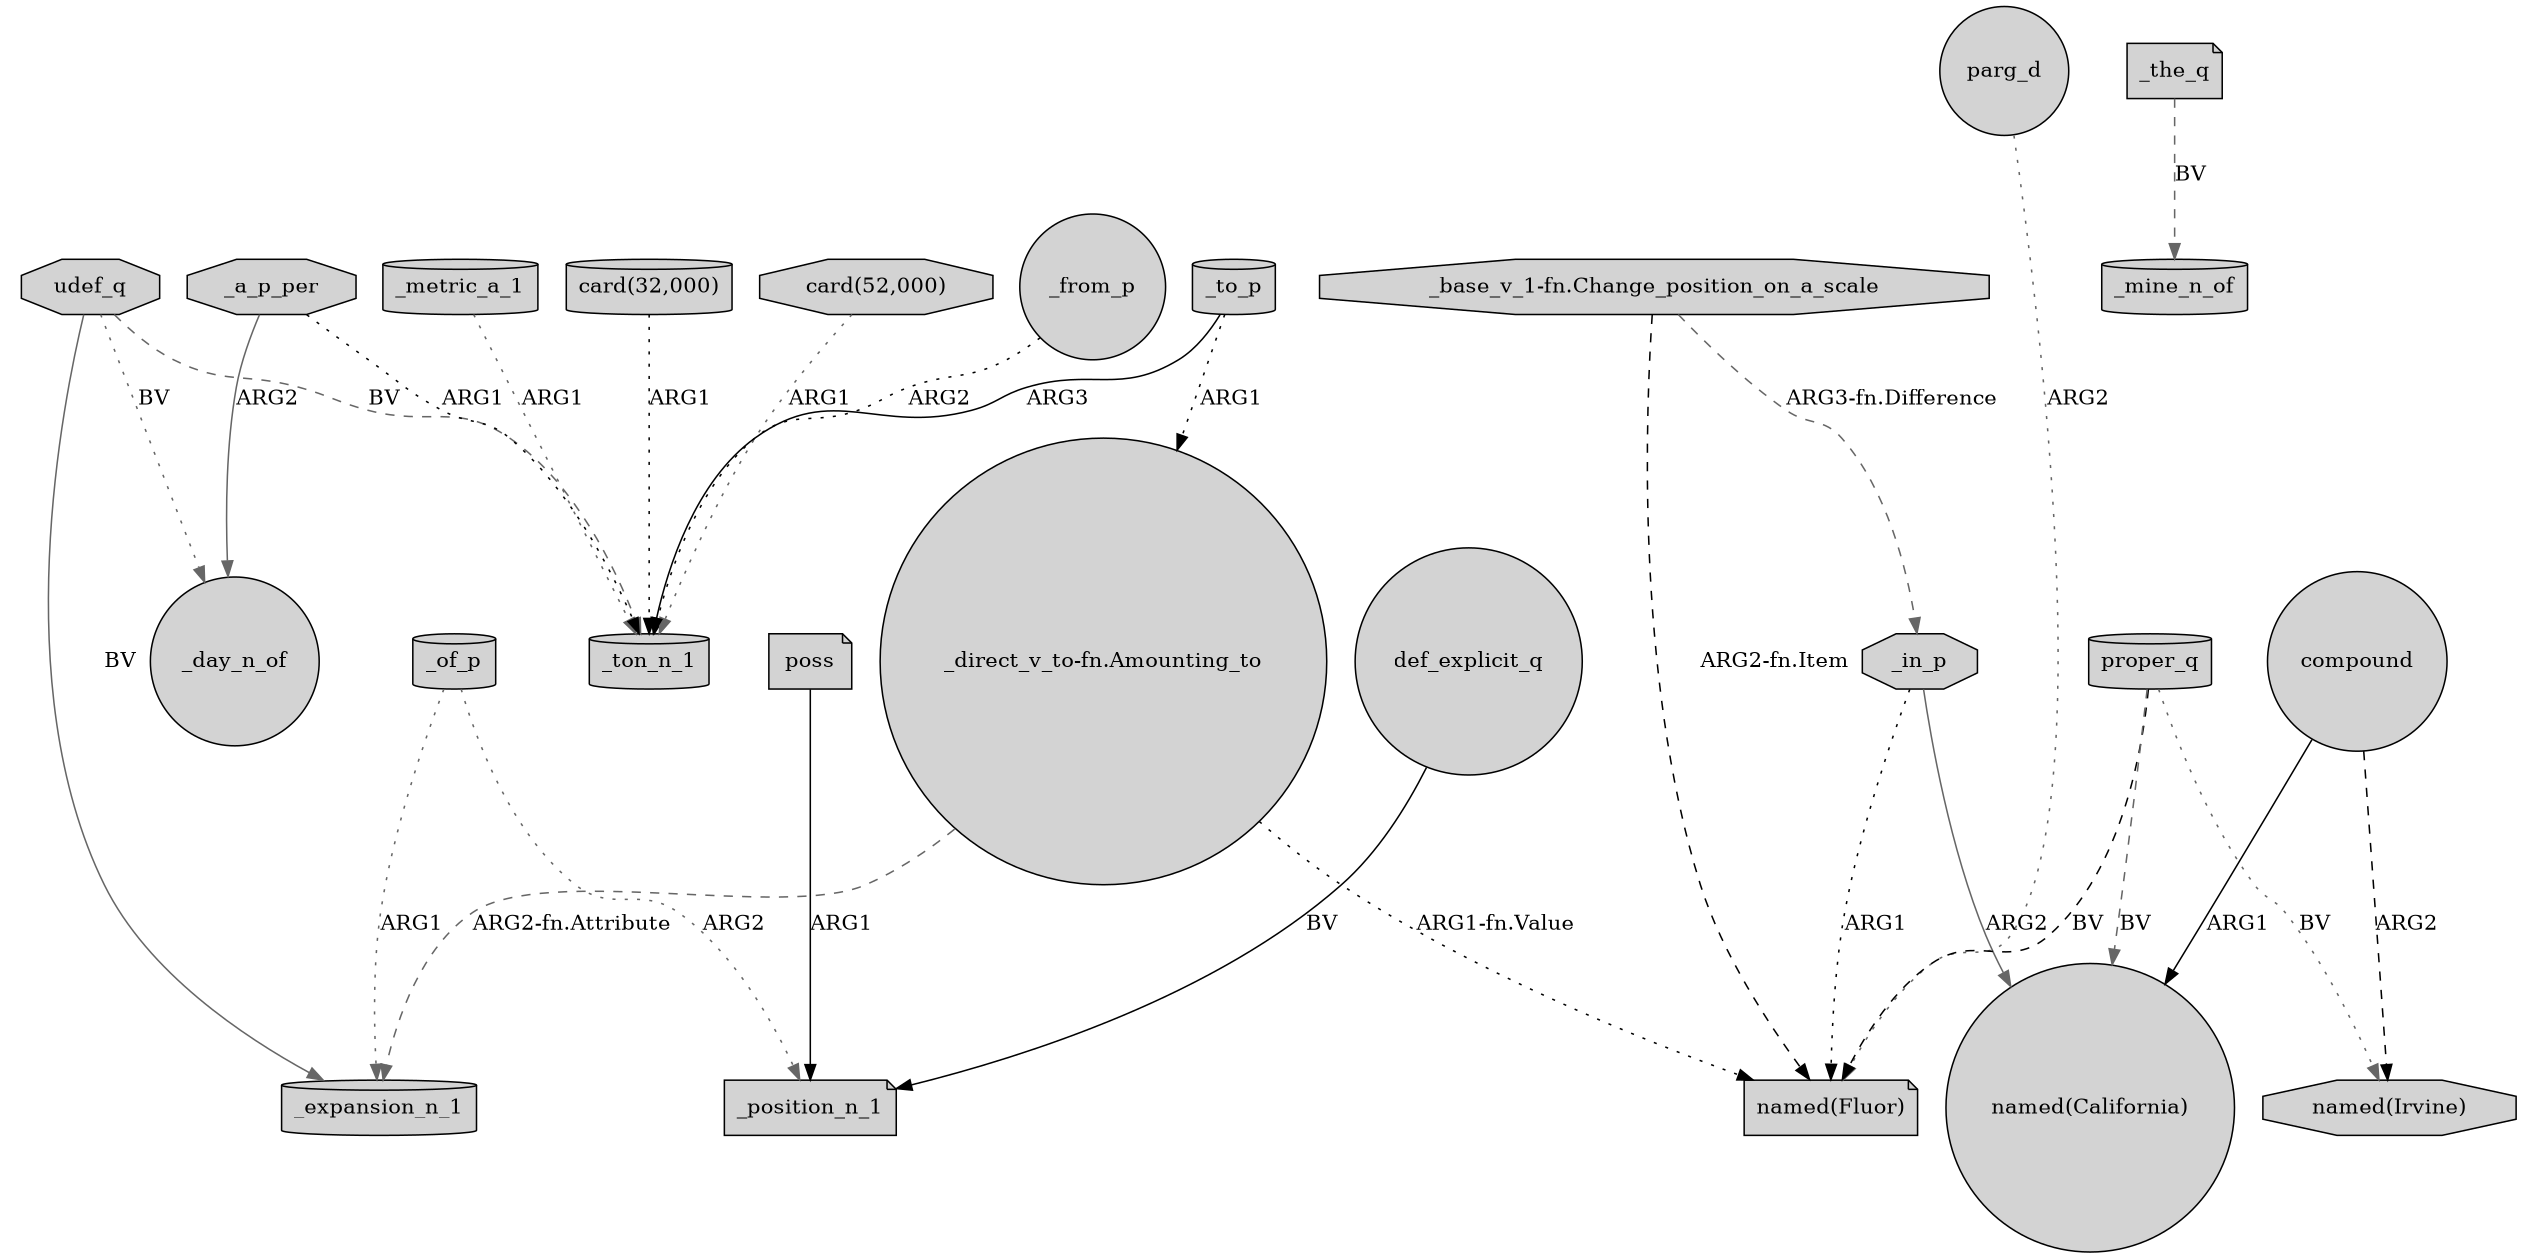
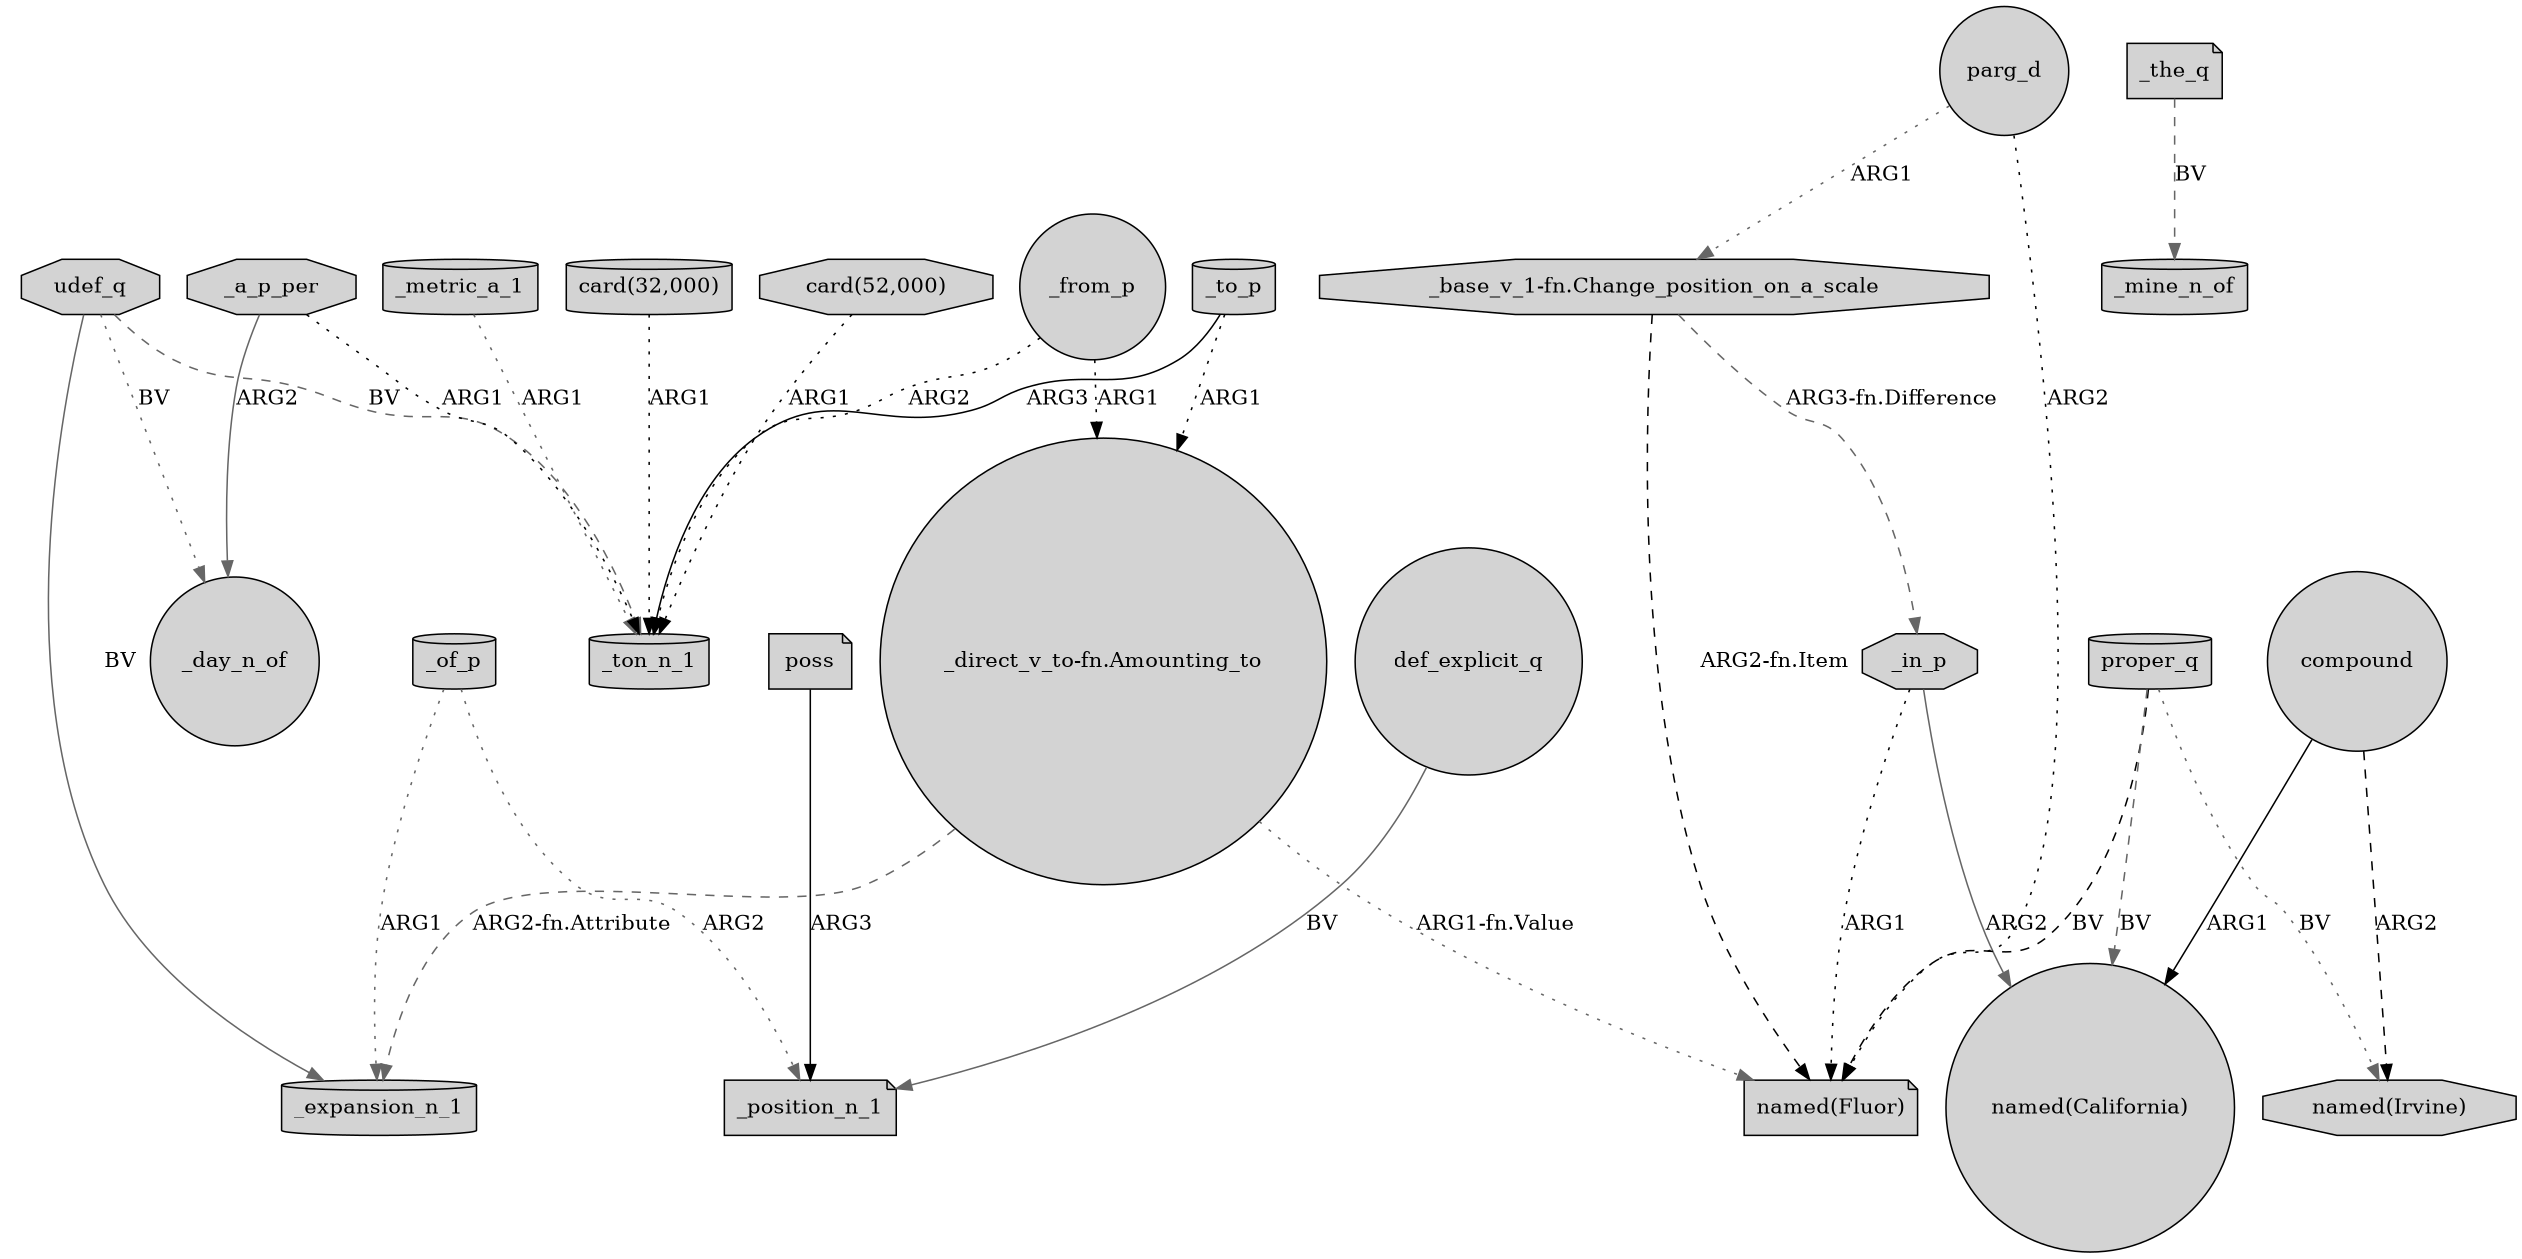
edge "parg_d" -> "_base_v_1-fn.Change_position_on_a_scale": added, label "ARG1"
edge "_from_p" -> "_direct_v_to-fn.Amounting_to": added, label "ARG1"
edge "card(52,000)" -> "_ton_n_1": color gray40 -> black
edge "parg_d" -> "named(Fluor)": color gray40 -> black
edge "poss" -> "_position_n_1": label "ARG1" -> "ARG3"
edge "_direct_v_to-fn.Amounting_to" -> "named(Fluor)": color black -> gray40
edge "def_explicit_q" -> "_position_n_1": color black -> gray40
